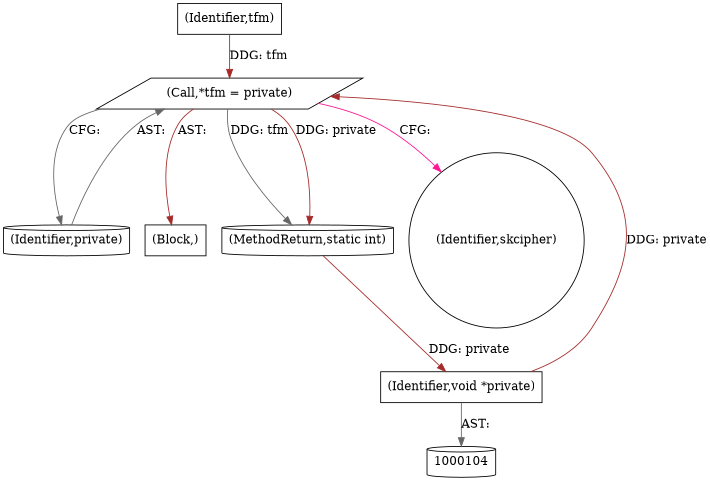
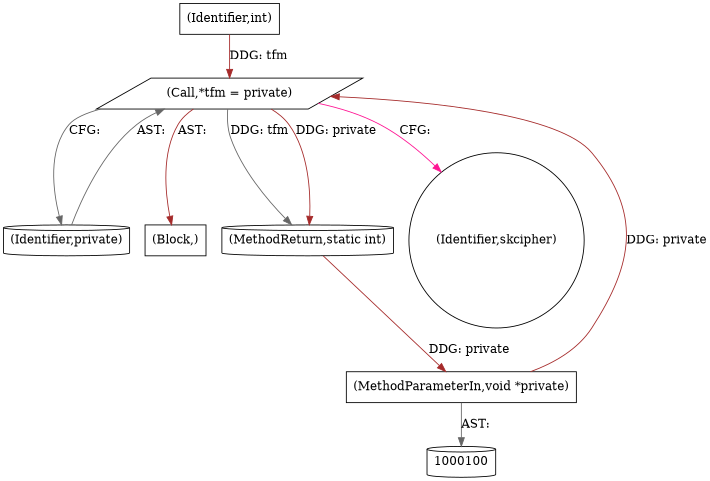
node "(Identifier,tfm)": label "(Identifier,tfm)" -> "(Identifier,int)"
node "(Identifier,void *private)": label "(Identifier,void *private)" -> "(MethodParameterIn,void *private)"
node "1000104": label "1000104" -> "1000100"
